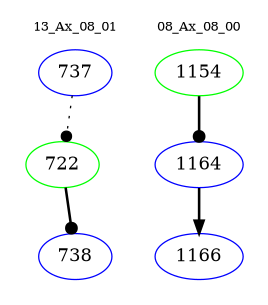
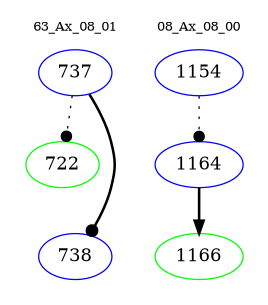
cluster "13_Ax_08_01": label "13_Ax_08_01" -> "63_Ax_08_01"
node "1154": color green -> blue
edge "1154" -> "1164": style bold -> dotted
edge "722" -> "738": now "737" -> "738"
node "1166": color blue -> green
